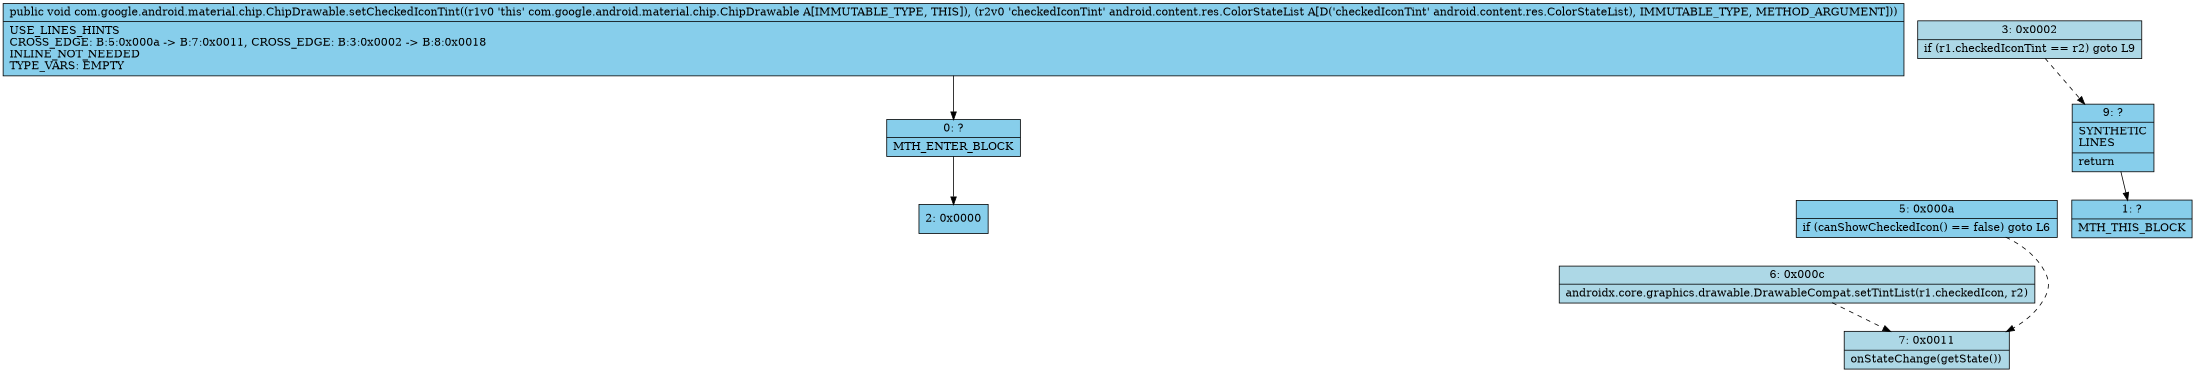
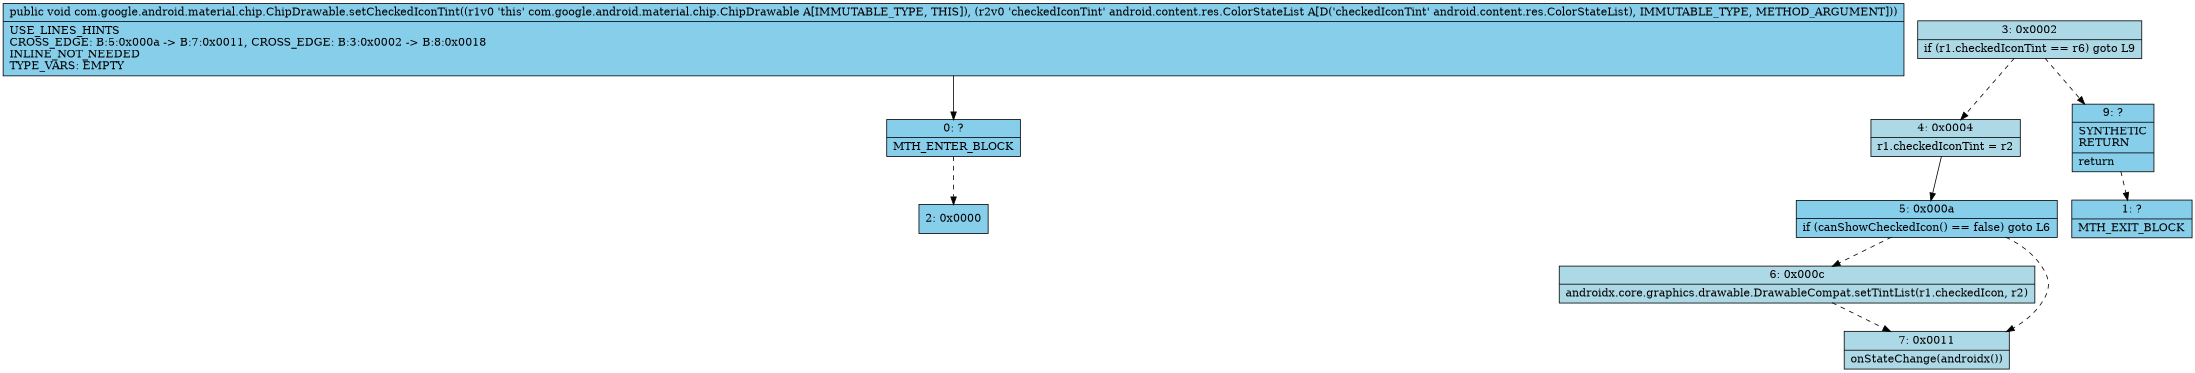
node "3: 0x0002": text "if (r1.checkedIconTint == r2) goto L9" -> "if (r1.checkedIconTint == r6) goto L9"
node "4: 0x0004": added
node "9: ?": text "LINES" -> "RETURN"
edge "0: ?" -> "2: 0x0000": style solid -> dashed
edge "9: ?" -> "1: ?": style solid -> dashed
node "1: ?": text "MTH_THIS_BLOCK" -> "MTH_EXIT_BLOCK"
edge "5: 0x000a" -> "6: 0x000c": added
node "7: 0x0011": text "onStateChange(getState())" -> "onStateChange(androidx())"
